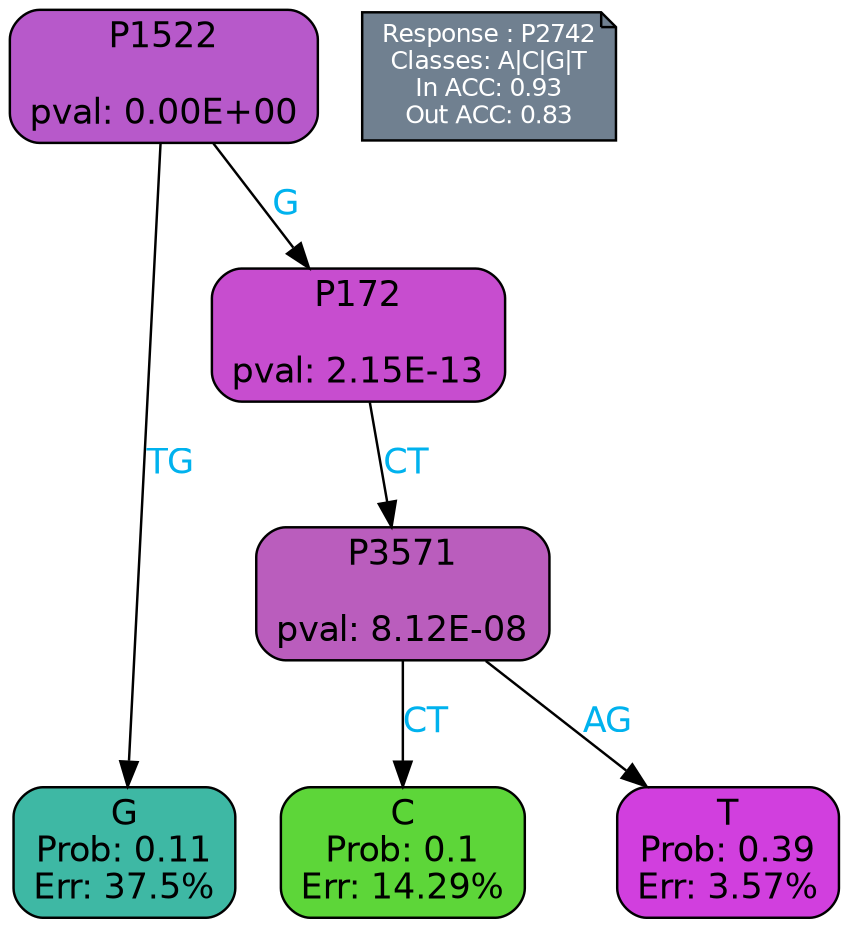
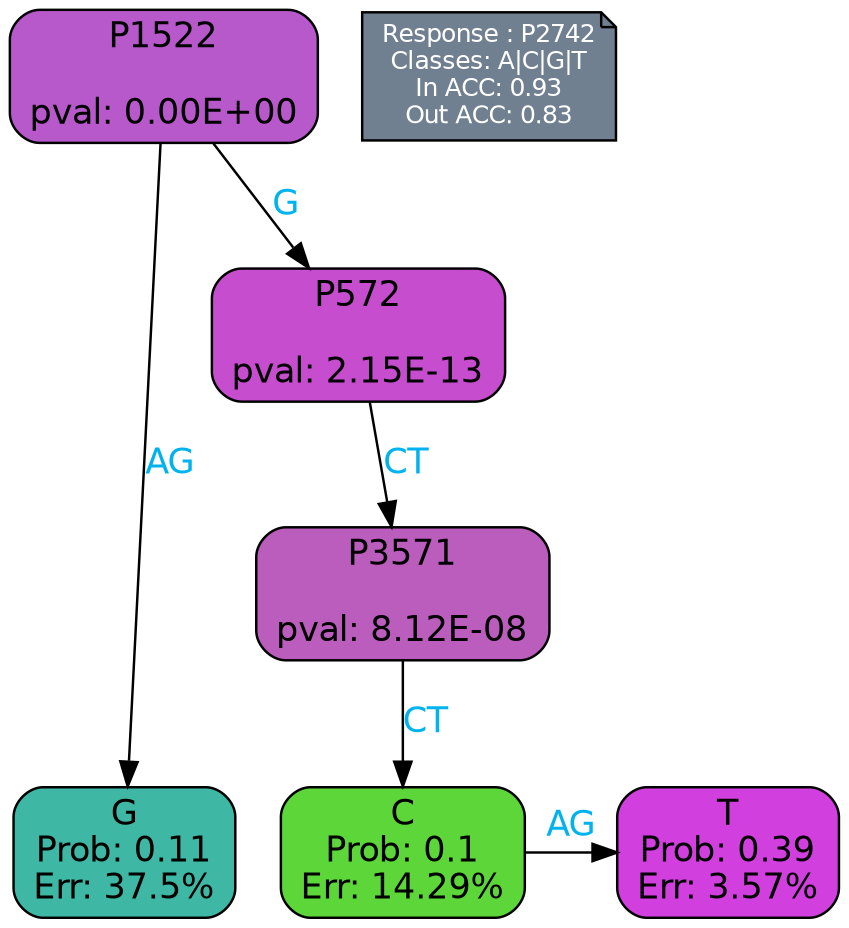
node "P172 pval: 2.15E-13": label "P172 pval: 2.15E-13" -> "P572 pval: 2.15E-13"
edge "P1522 pval: 0.00E+00" -> "G Prob: 0.11 Err: 37.5%": label "TG" -> "AG"
edge "P3571 pval: 8.12E-08" -> "T Prob: 0.39 Err: 3.57%": now "C Prob: 0.1 Err: 14.29%" -> "T Prob: 0.39 Err: 3.57%"
